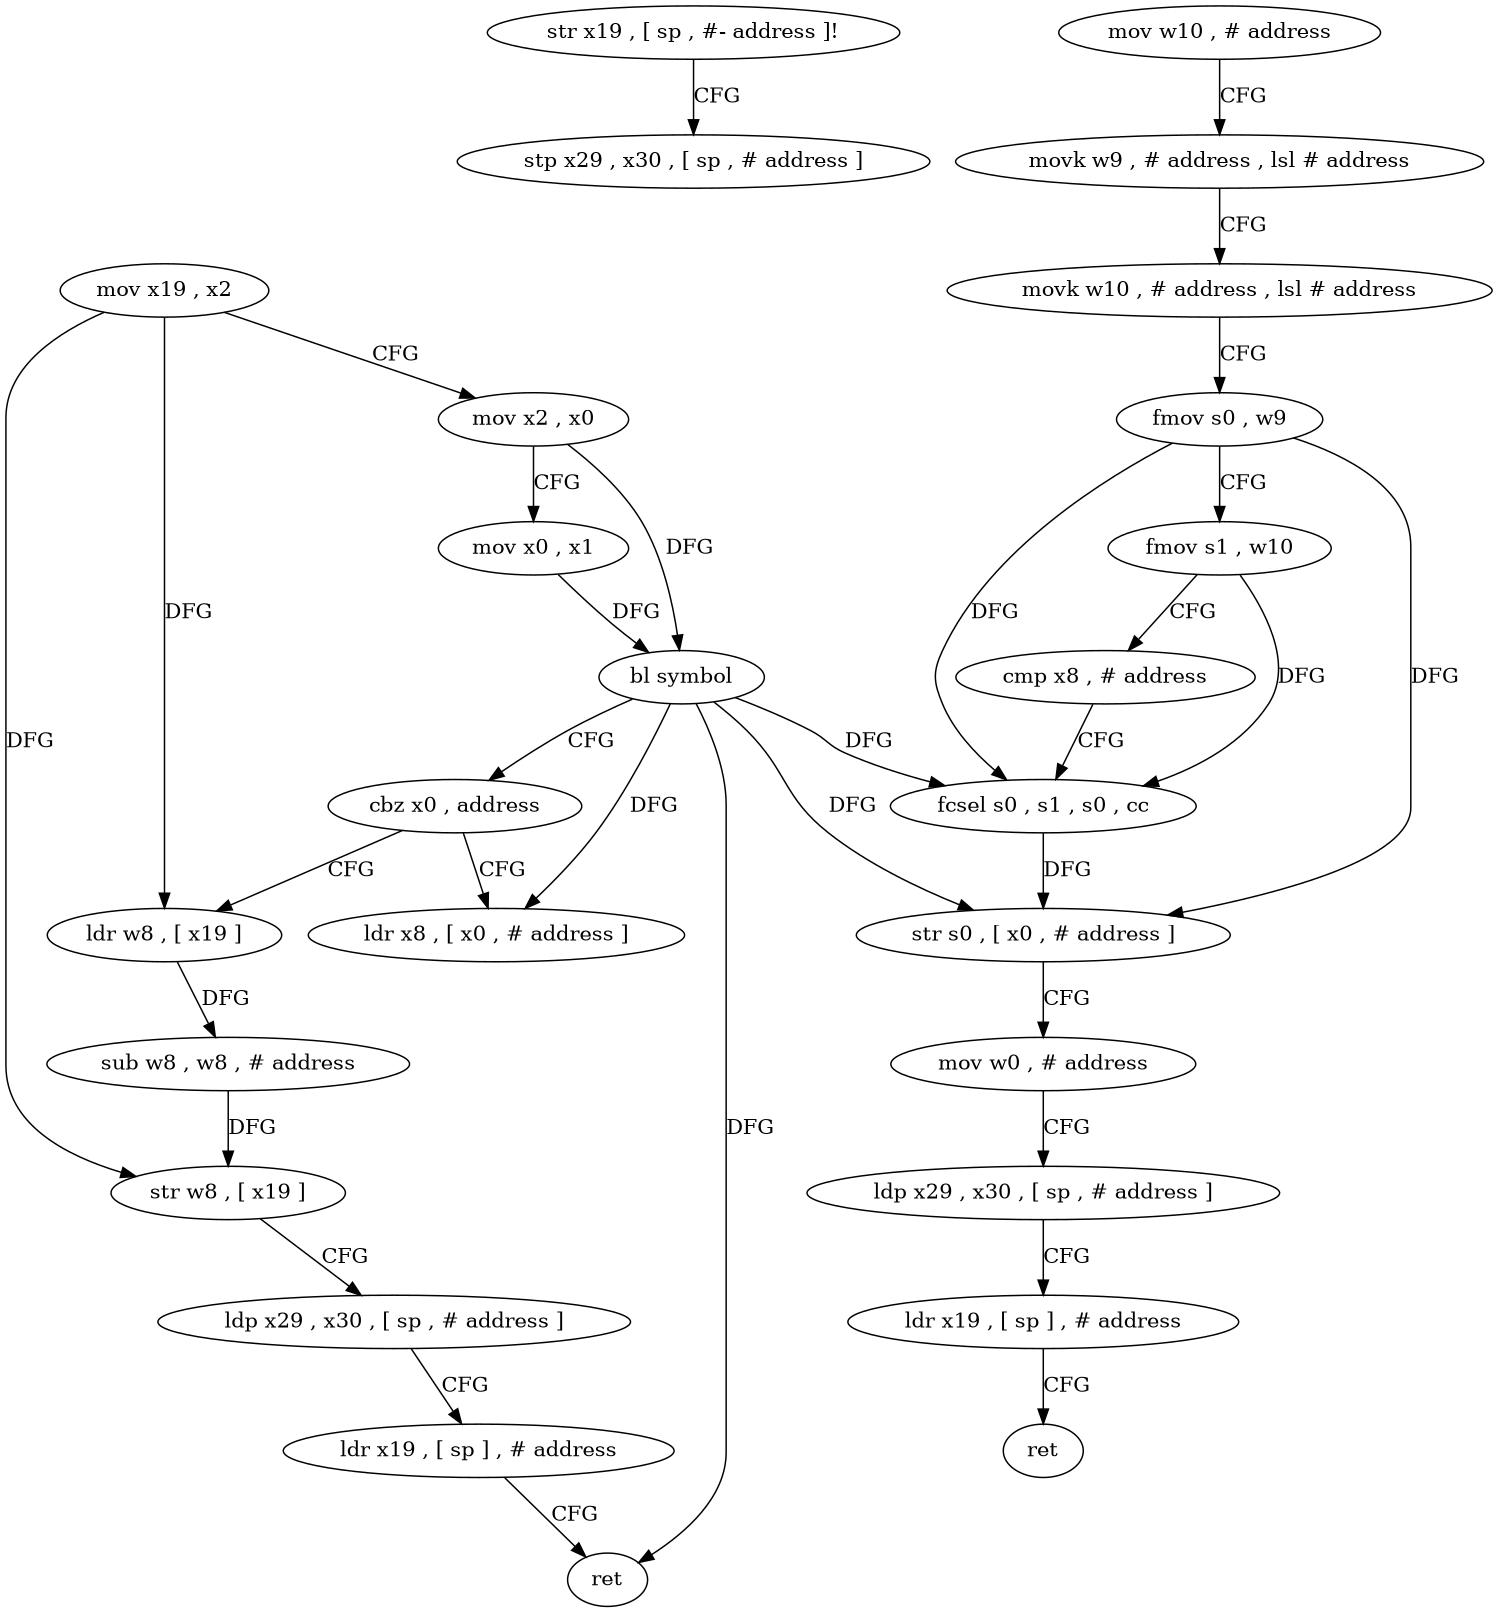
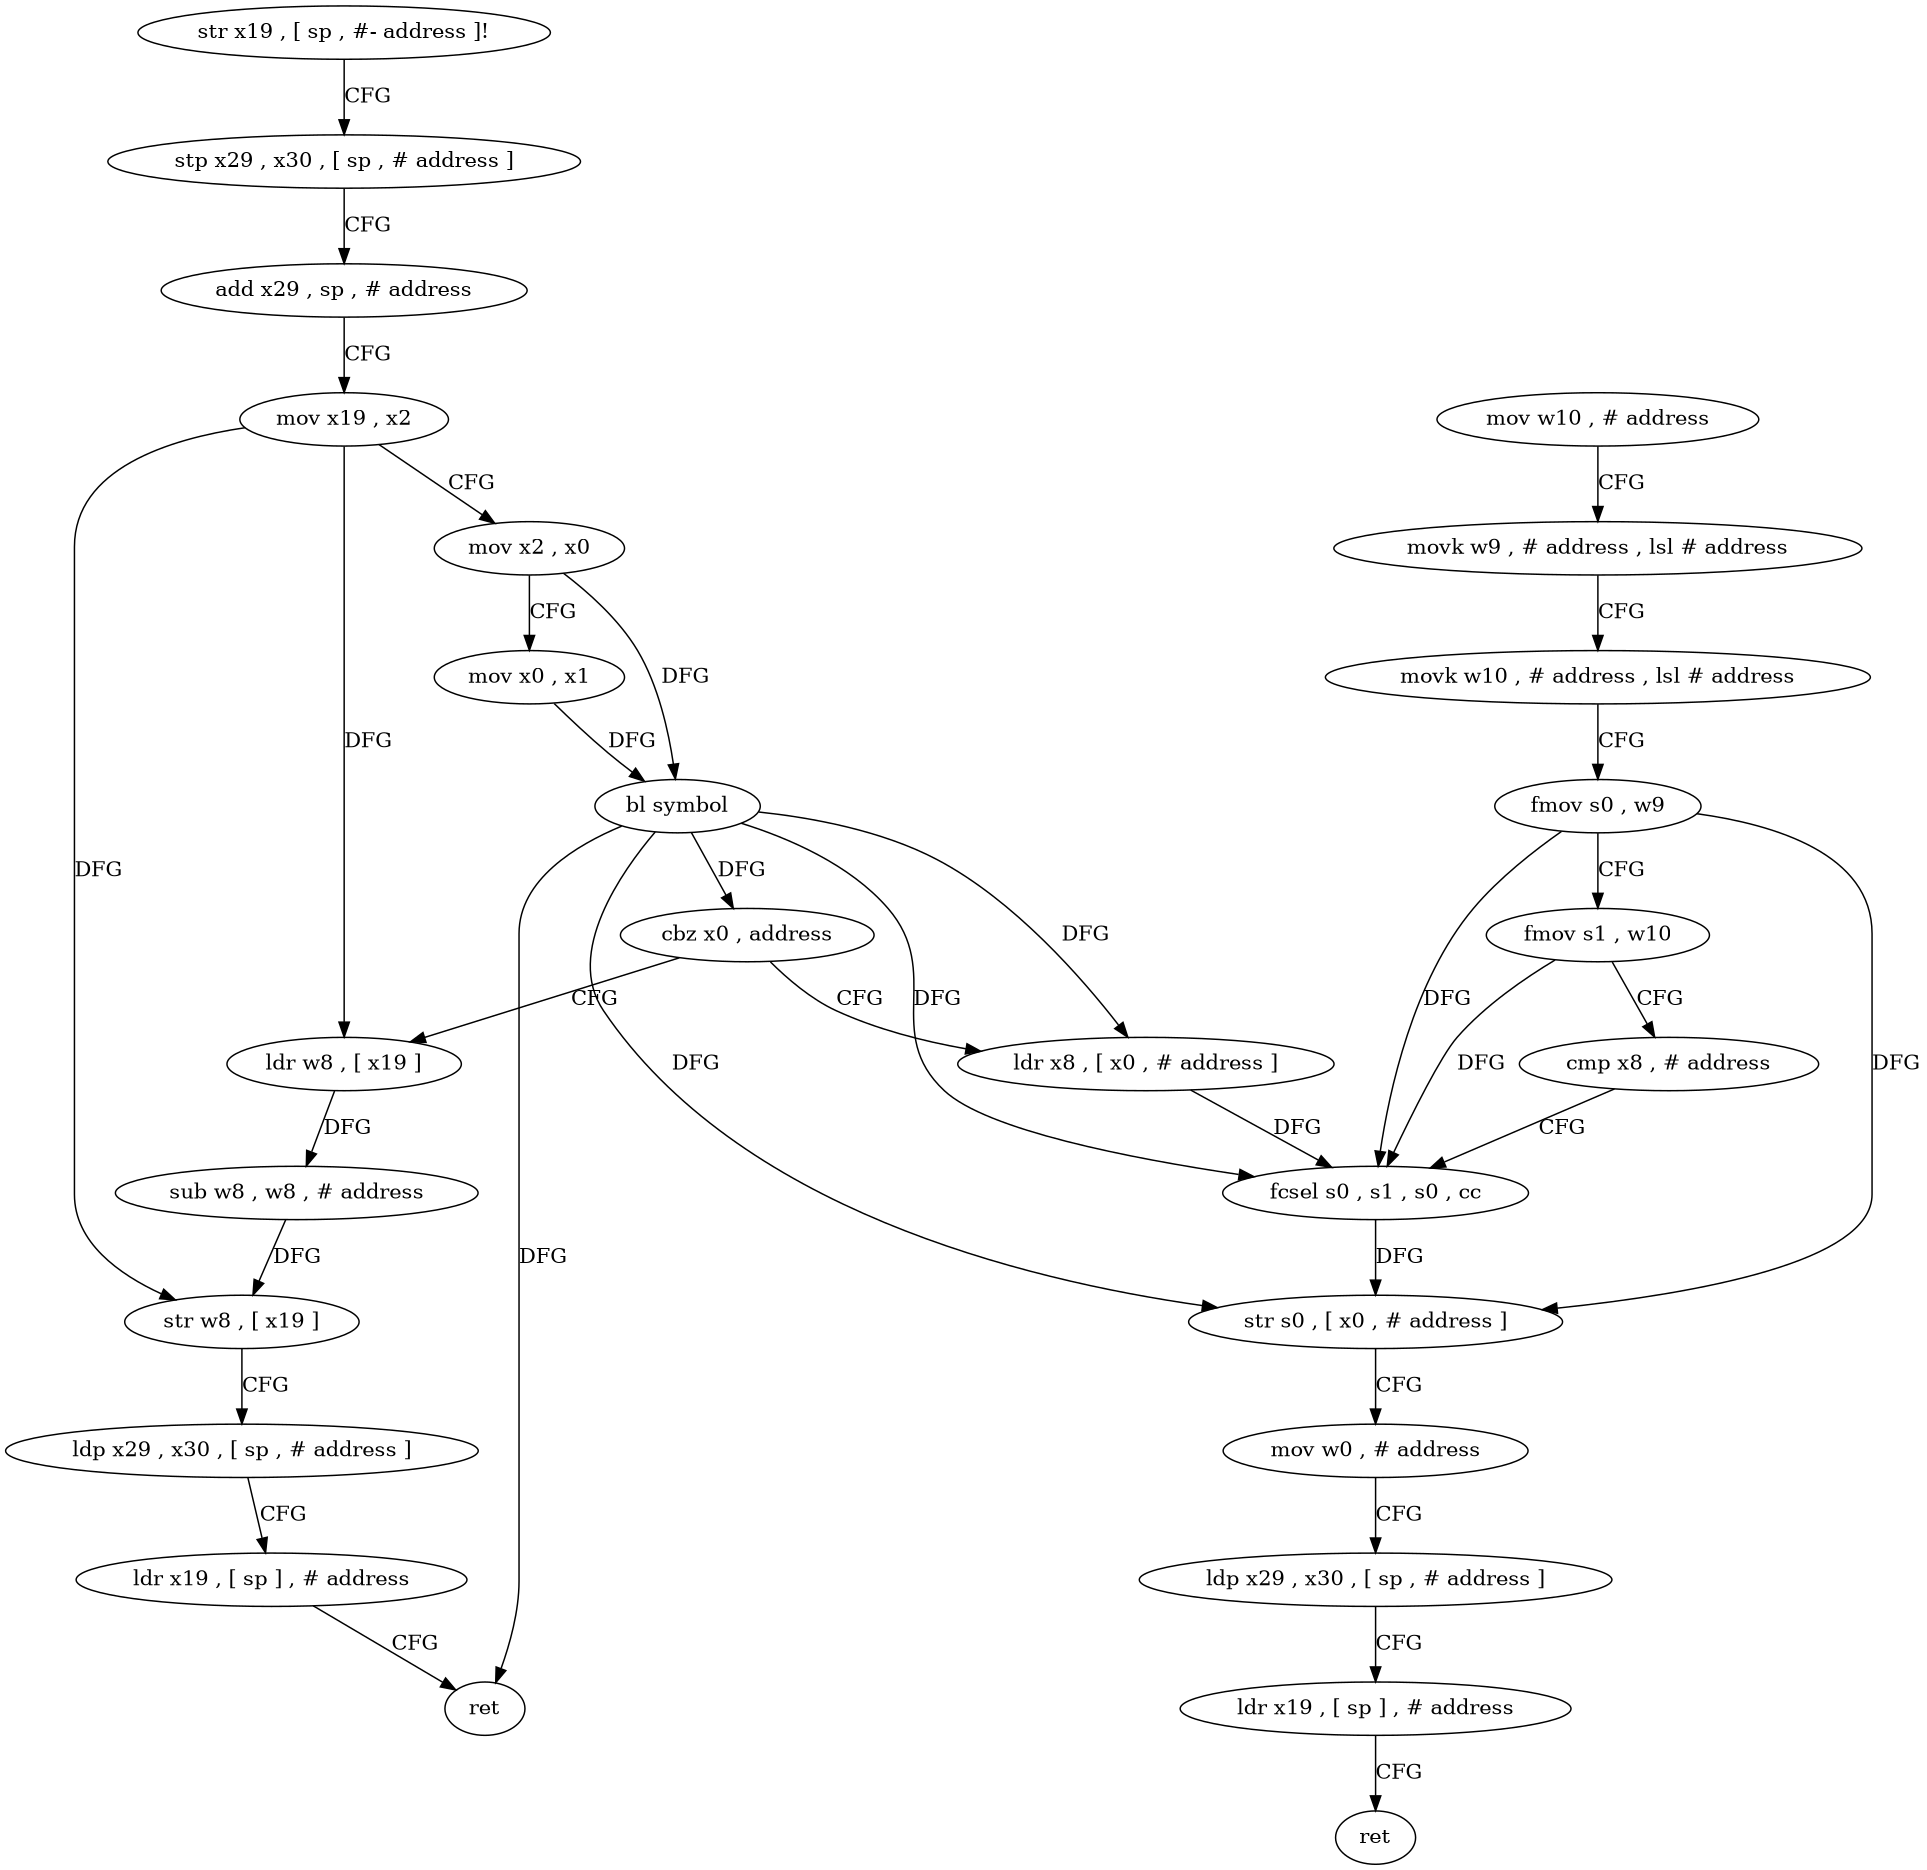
node "add x29 , sp , # address": added
edge "bl symbol" -> "cbz x0 , address": label "CFG" -> "DFG"
edge "ldr x8 , [ x0 , # address ]" -> "fcsel s0 , s1 , s0 , cc": added, label "DFG"
